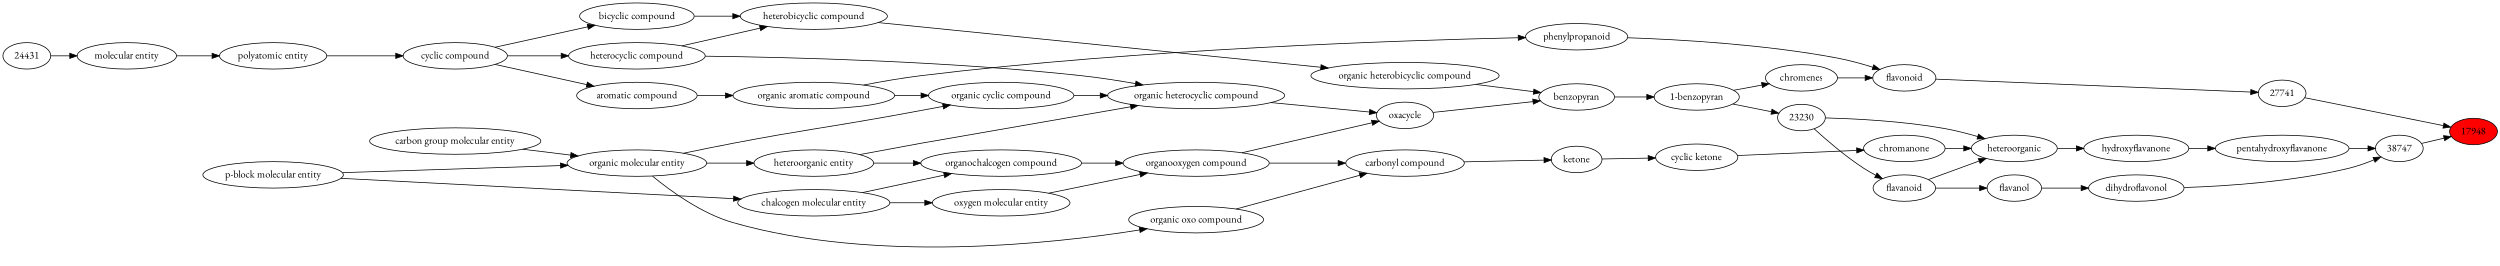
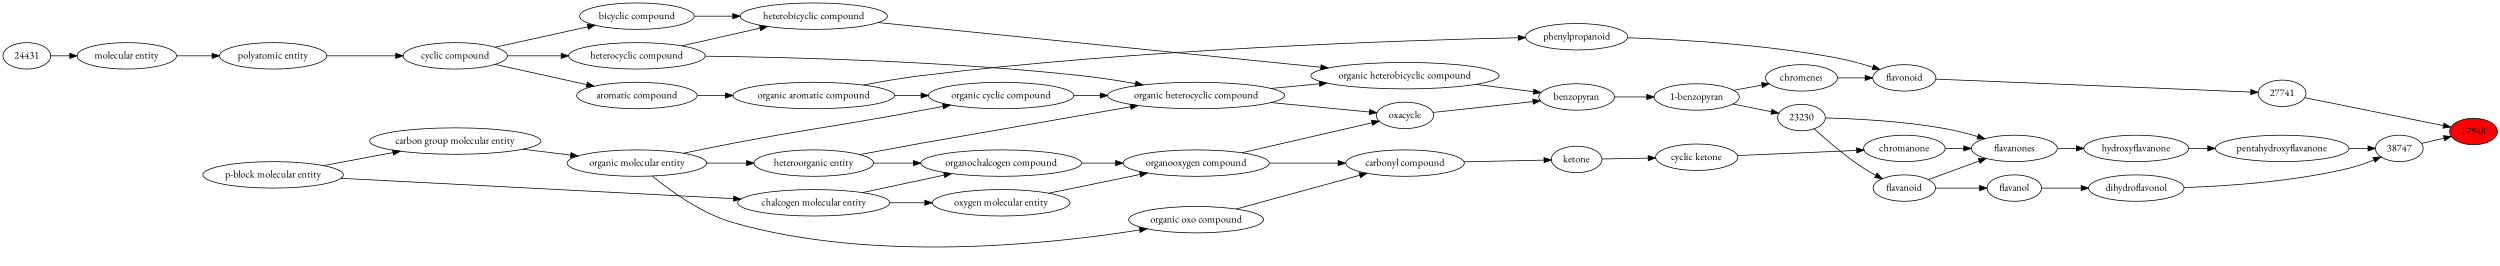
edge "organic heterocyclic compound" -> "organic heterobicyclic compound": added
node "heteroorganic": label "heteroorganic" -> "flavanones"
edge "p-block molecular entity" -> "organic molecular entity": now "p-block molecular entity" -> "carbon group molecular entity"
